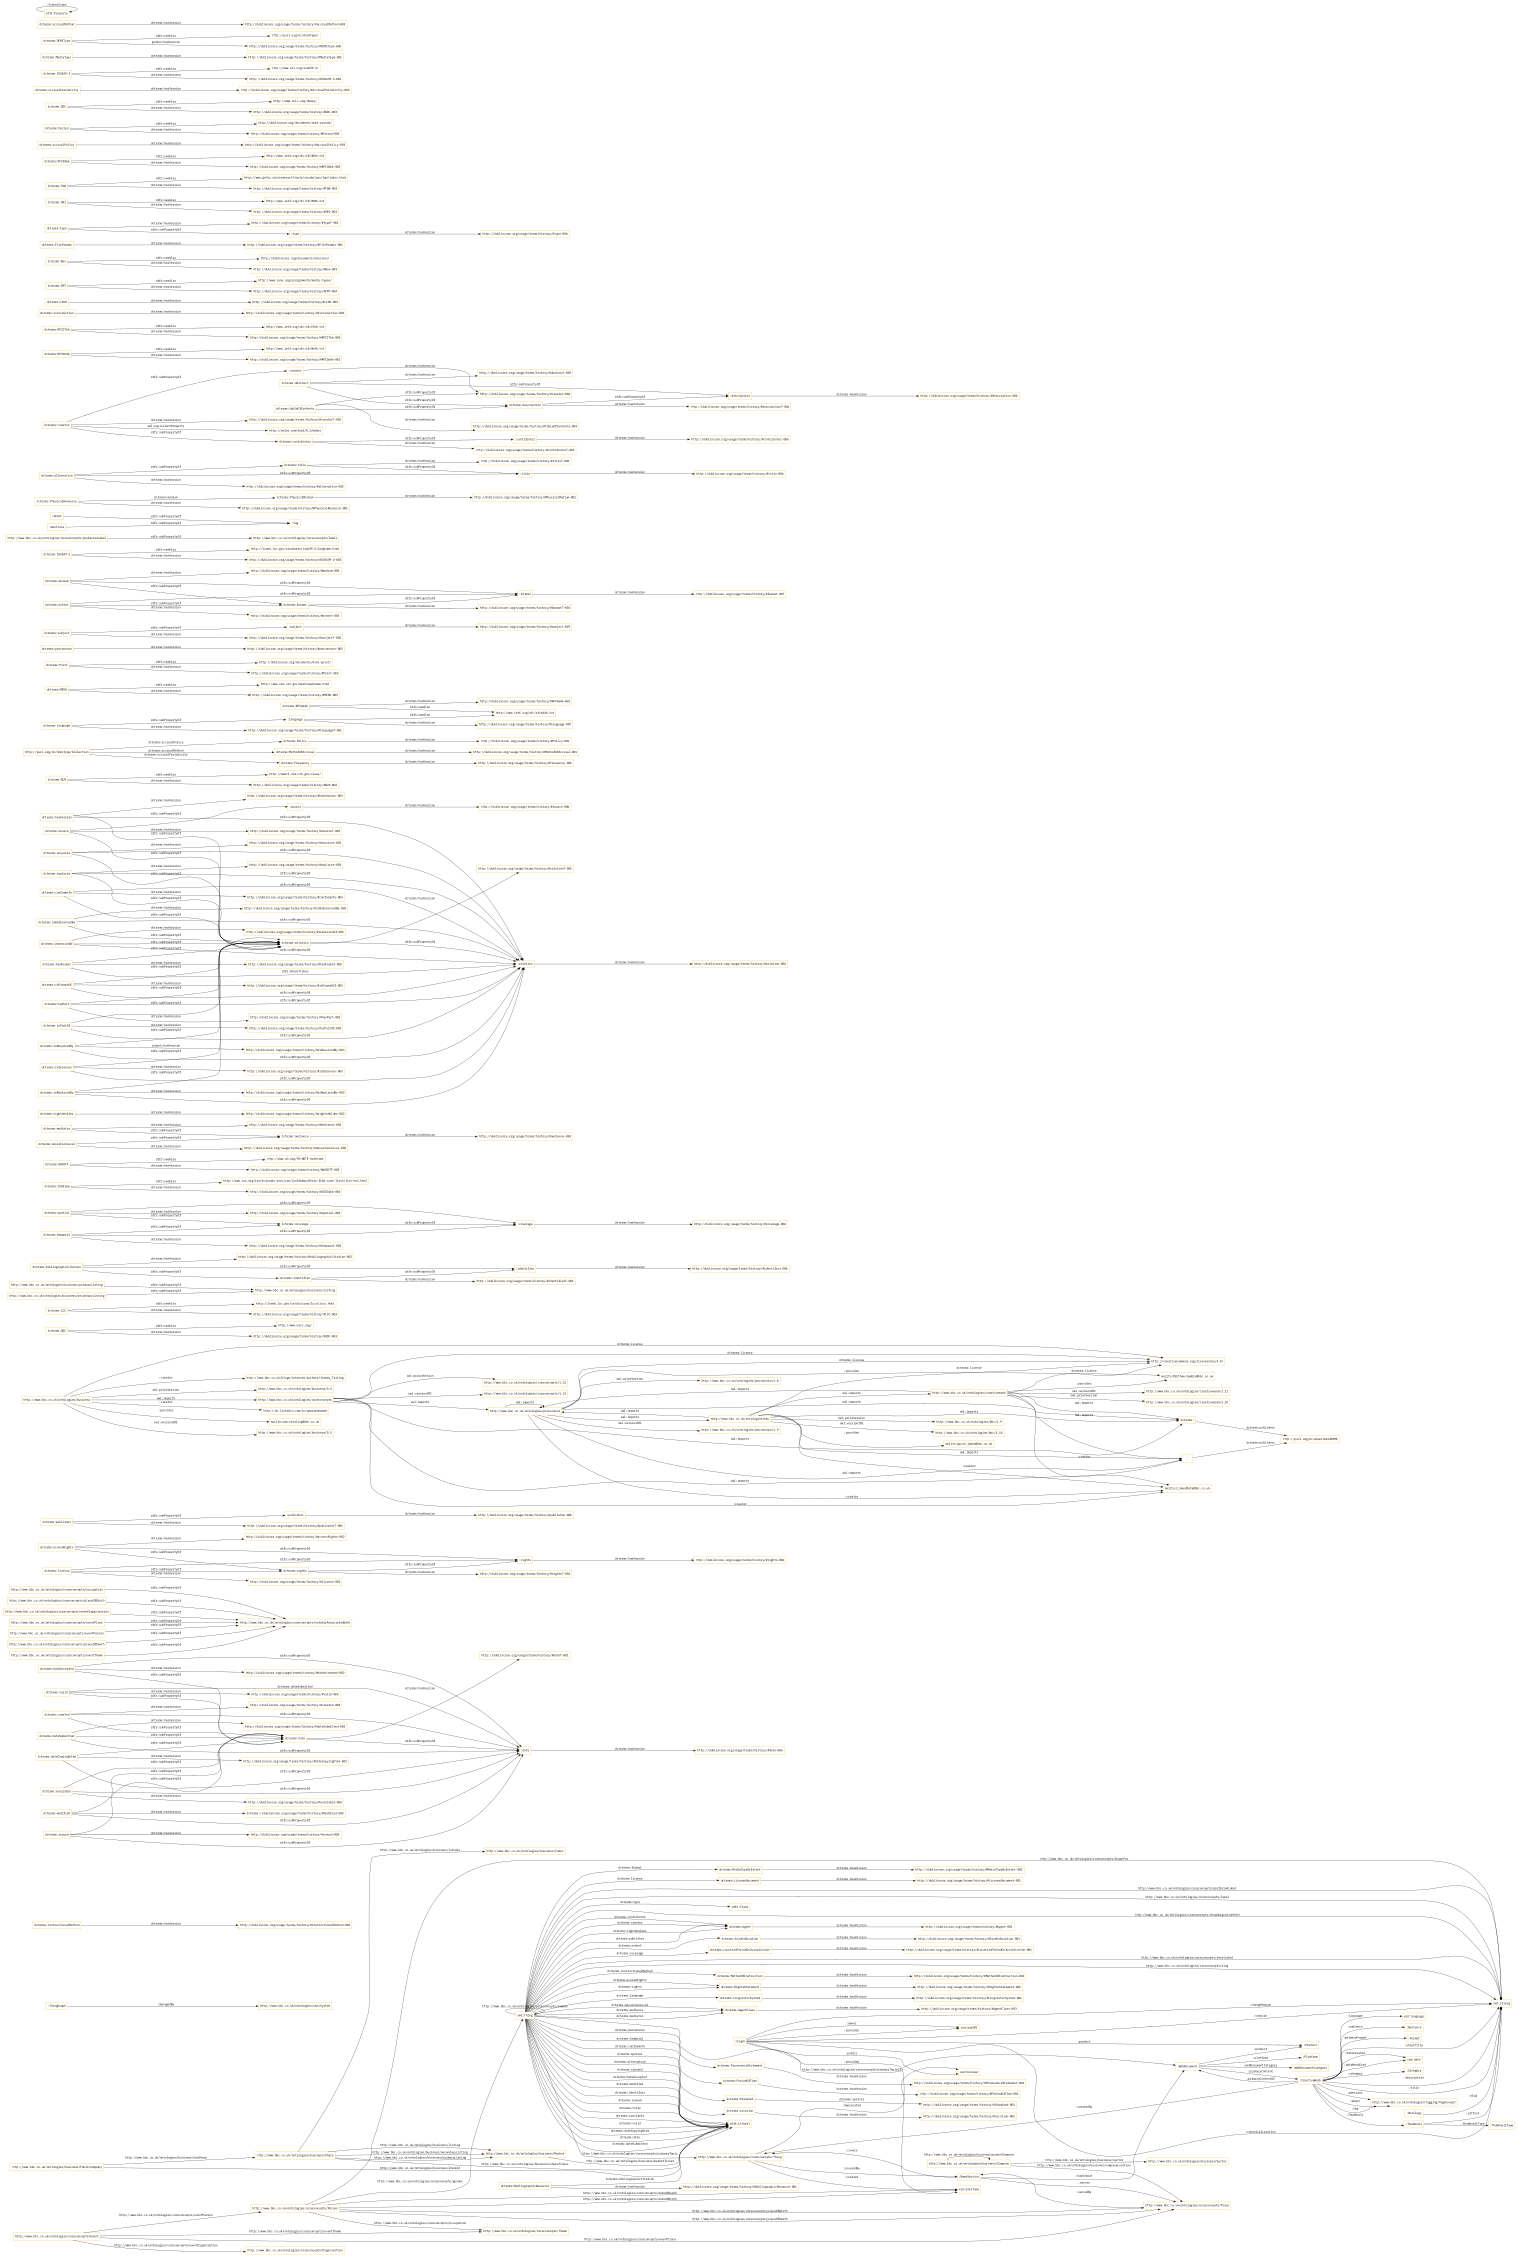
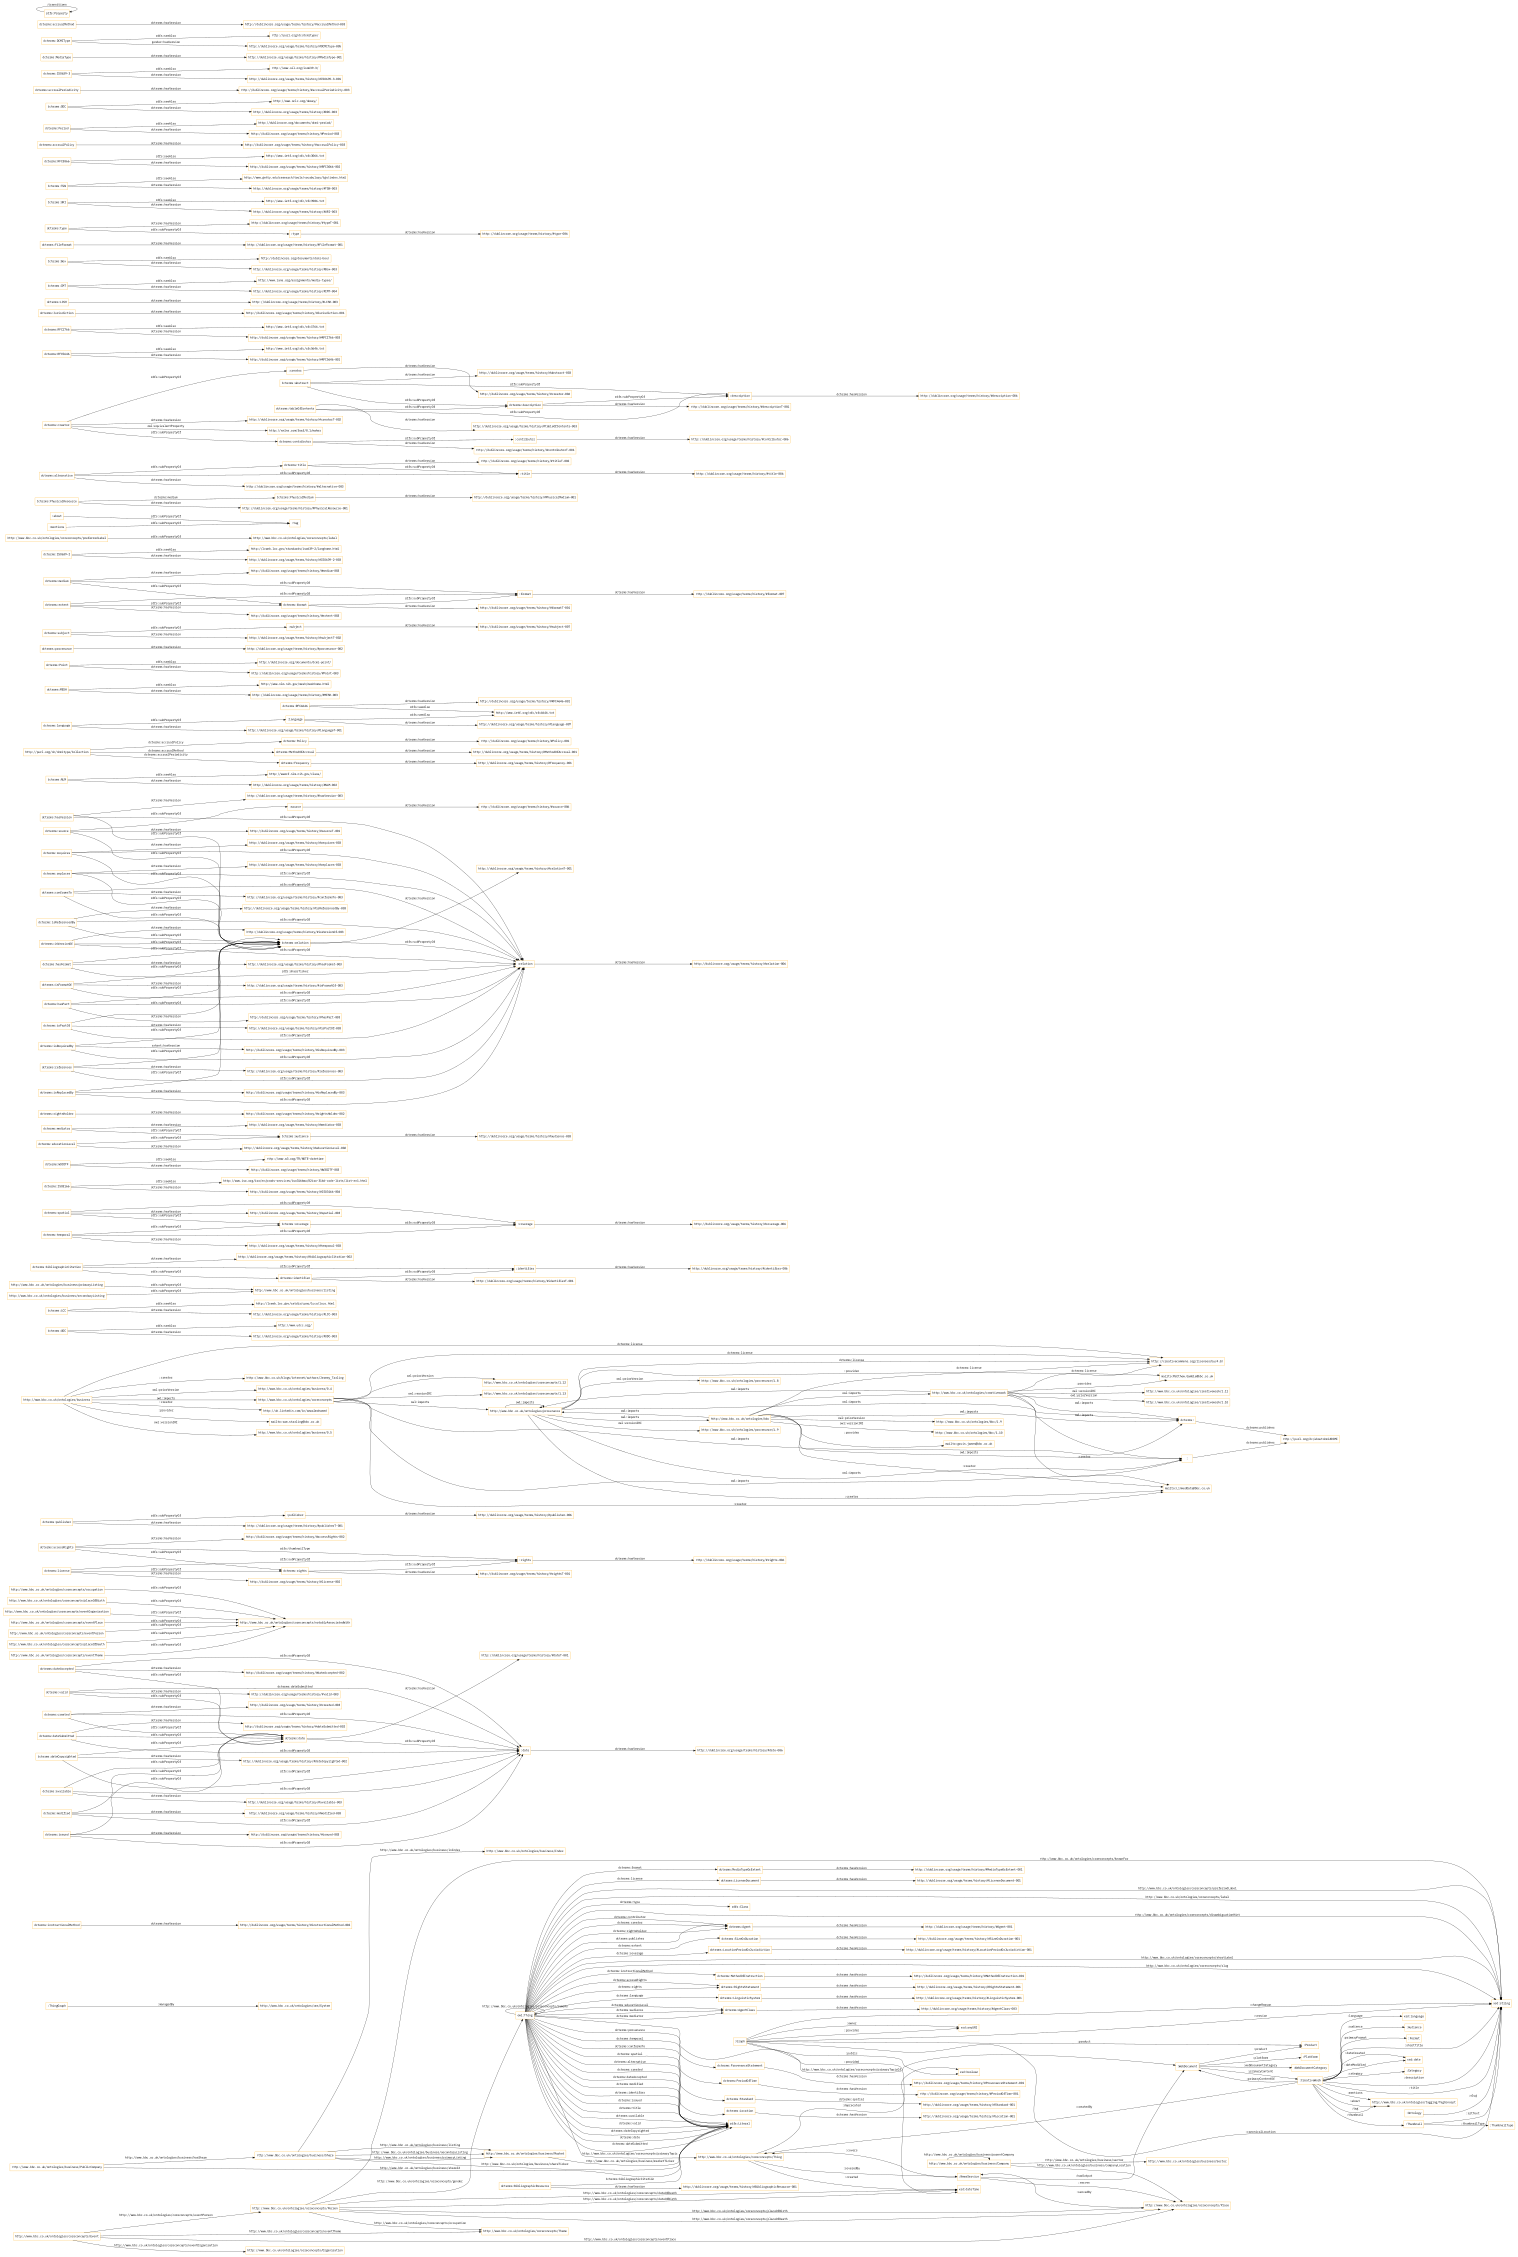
edge "dcterms:tableOfContents" -> "http://dublincore.org/usage/terms/history/#creator-006": now "dcterms:tableOfContents" -> ":description"
edge "dcterms:accessRights" -> ":rights": label "rdfs:subPropertyOf" -> "rdfs:thumbnailType"
node "dcterms://dublincore.org/usage/terms/history/#modified-003": label "dcterms://dublincore.org/usage/terms/history/#modified-003" -> "http://dublincore.org/usage/terms/history/#modified-003"
